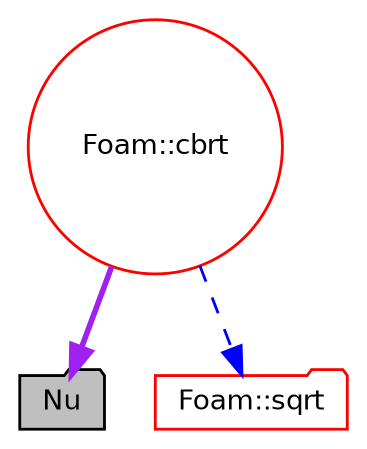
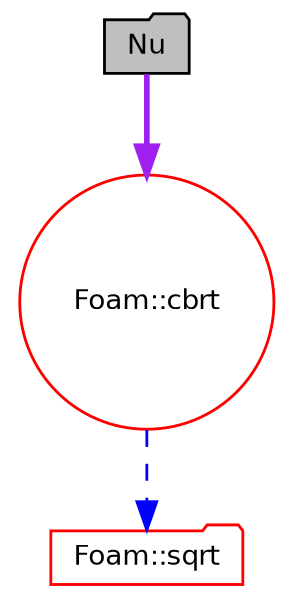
edge "Foam::cbrt" -> "Nu": reversed
